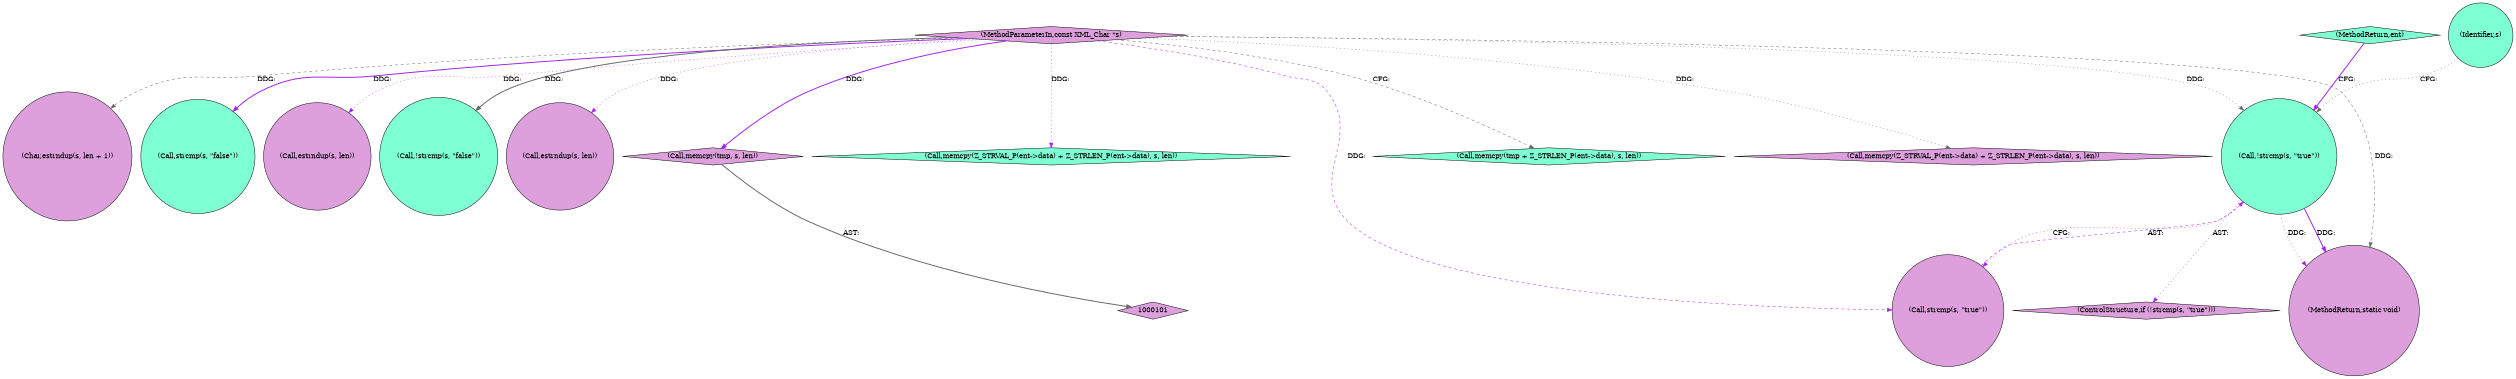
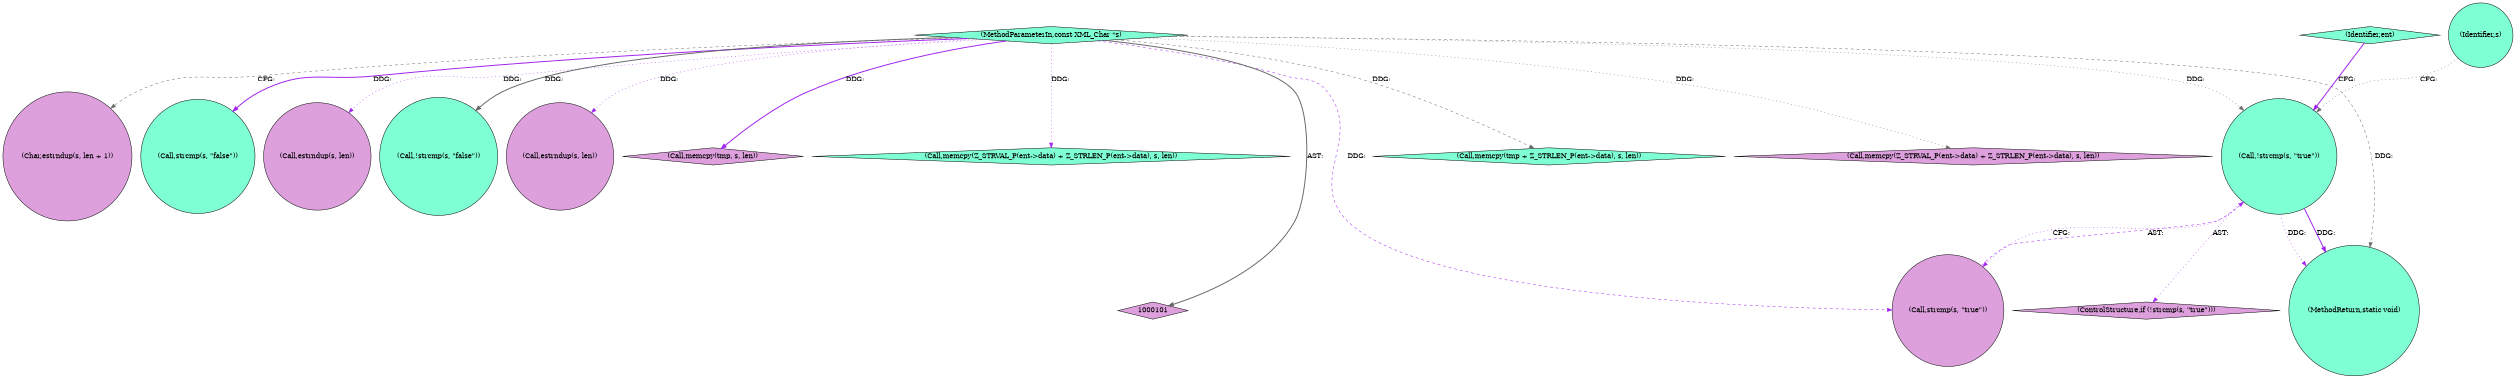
node "(MethodParameterIn,const XML_Char *s)": fillcolor plum -> aquamarine
node "(MethodReturn,ent)": label "(MethodReturn,ent)" -> "(Identifier,ent)"
edge "(MethodParameterIn,const XML_Char *s)" -> "(Char,estrndup(s, len + 1))": label "DDG: " -> "CFG: "
edge "(MethodParameterIn,const XML_Char *s)" -> "(Call,memcpy(tmp + Z_STRLEN_P(ent->data), s, len))": label "CFG: " -> "DDG: "
edge "(Call,memcpy(tmp, s, len))" -> "1000101": now "(MethodParameterIn,const XML_Char *s)" -> "1000101"
node "(MethodReturn,static void)": fillcolor plum -> aquamarine
